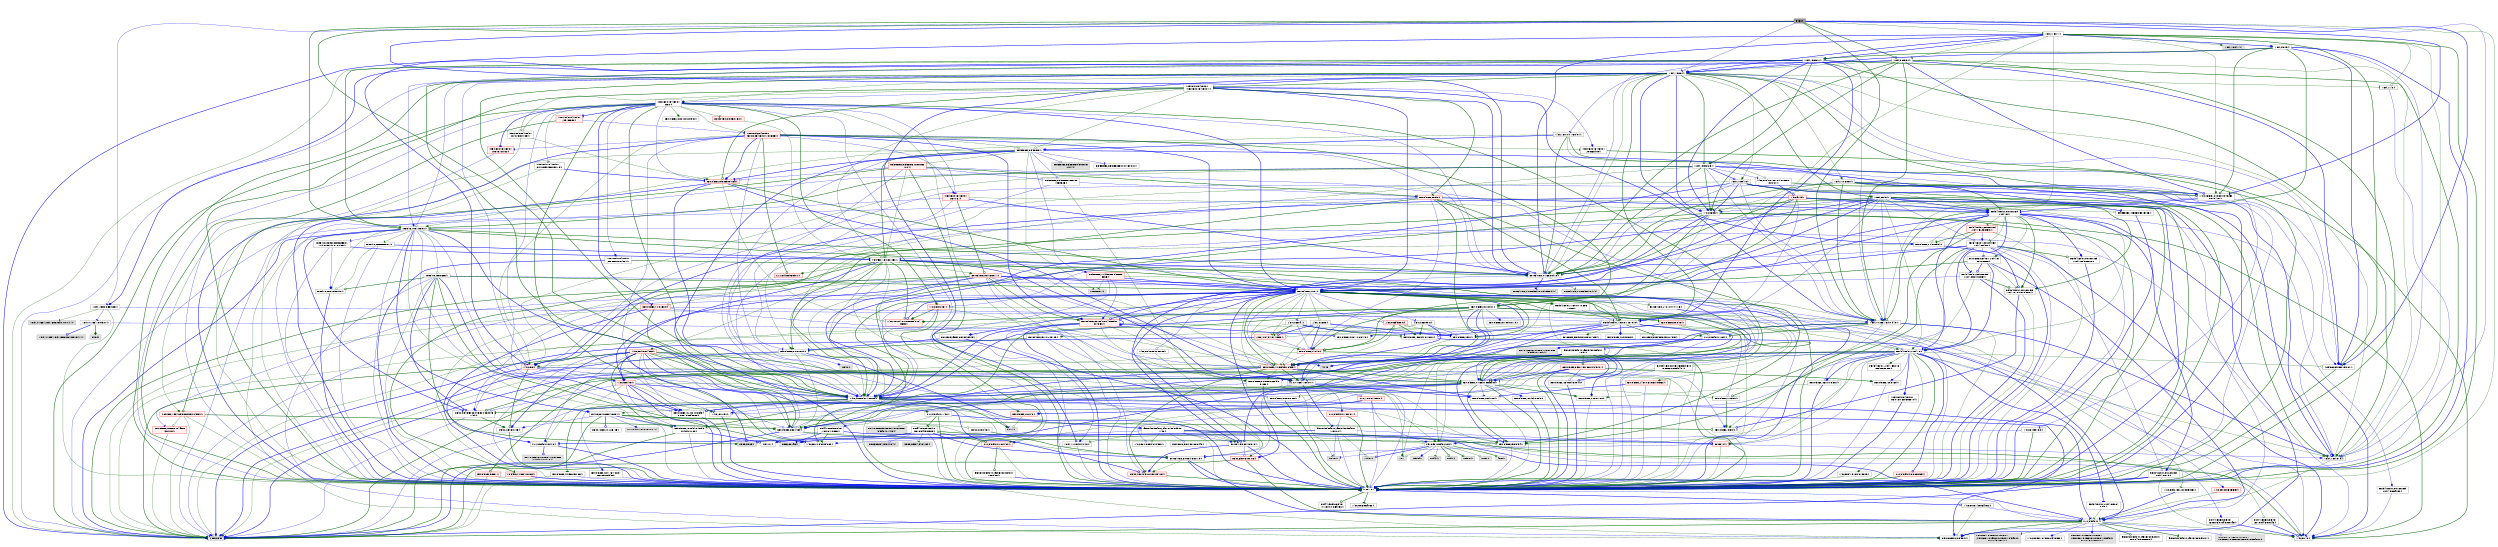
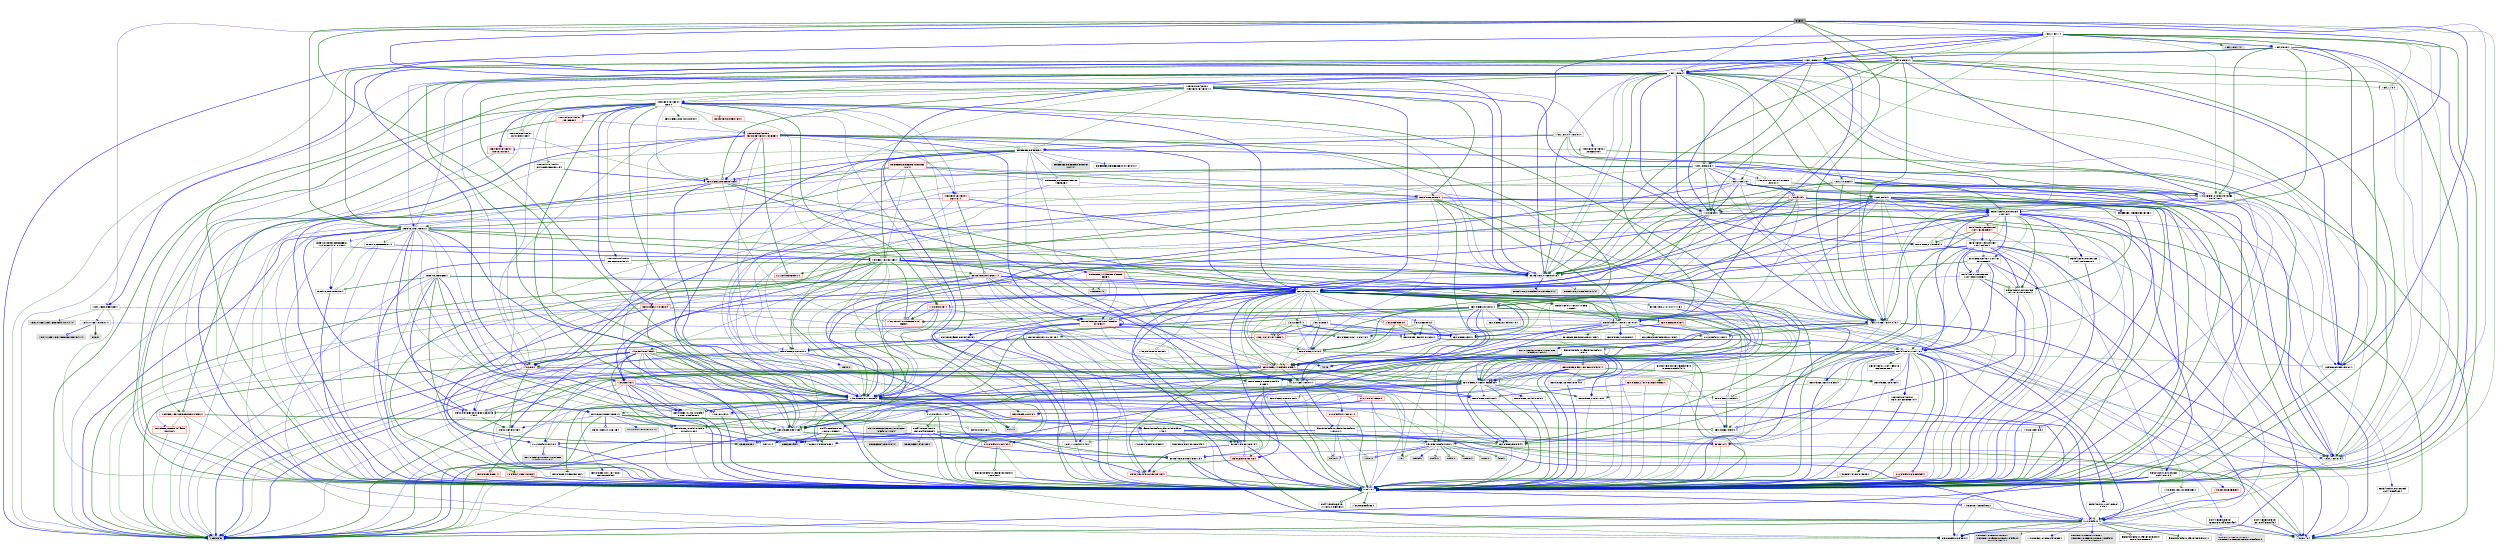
edge "Templates/IsPointer.h" -> "Logging.h": style solid -> bold
edge "Templates/IsTriviallyCopy Constructible.h" -> "type_traits": added
